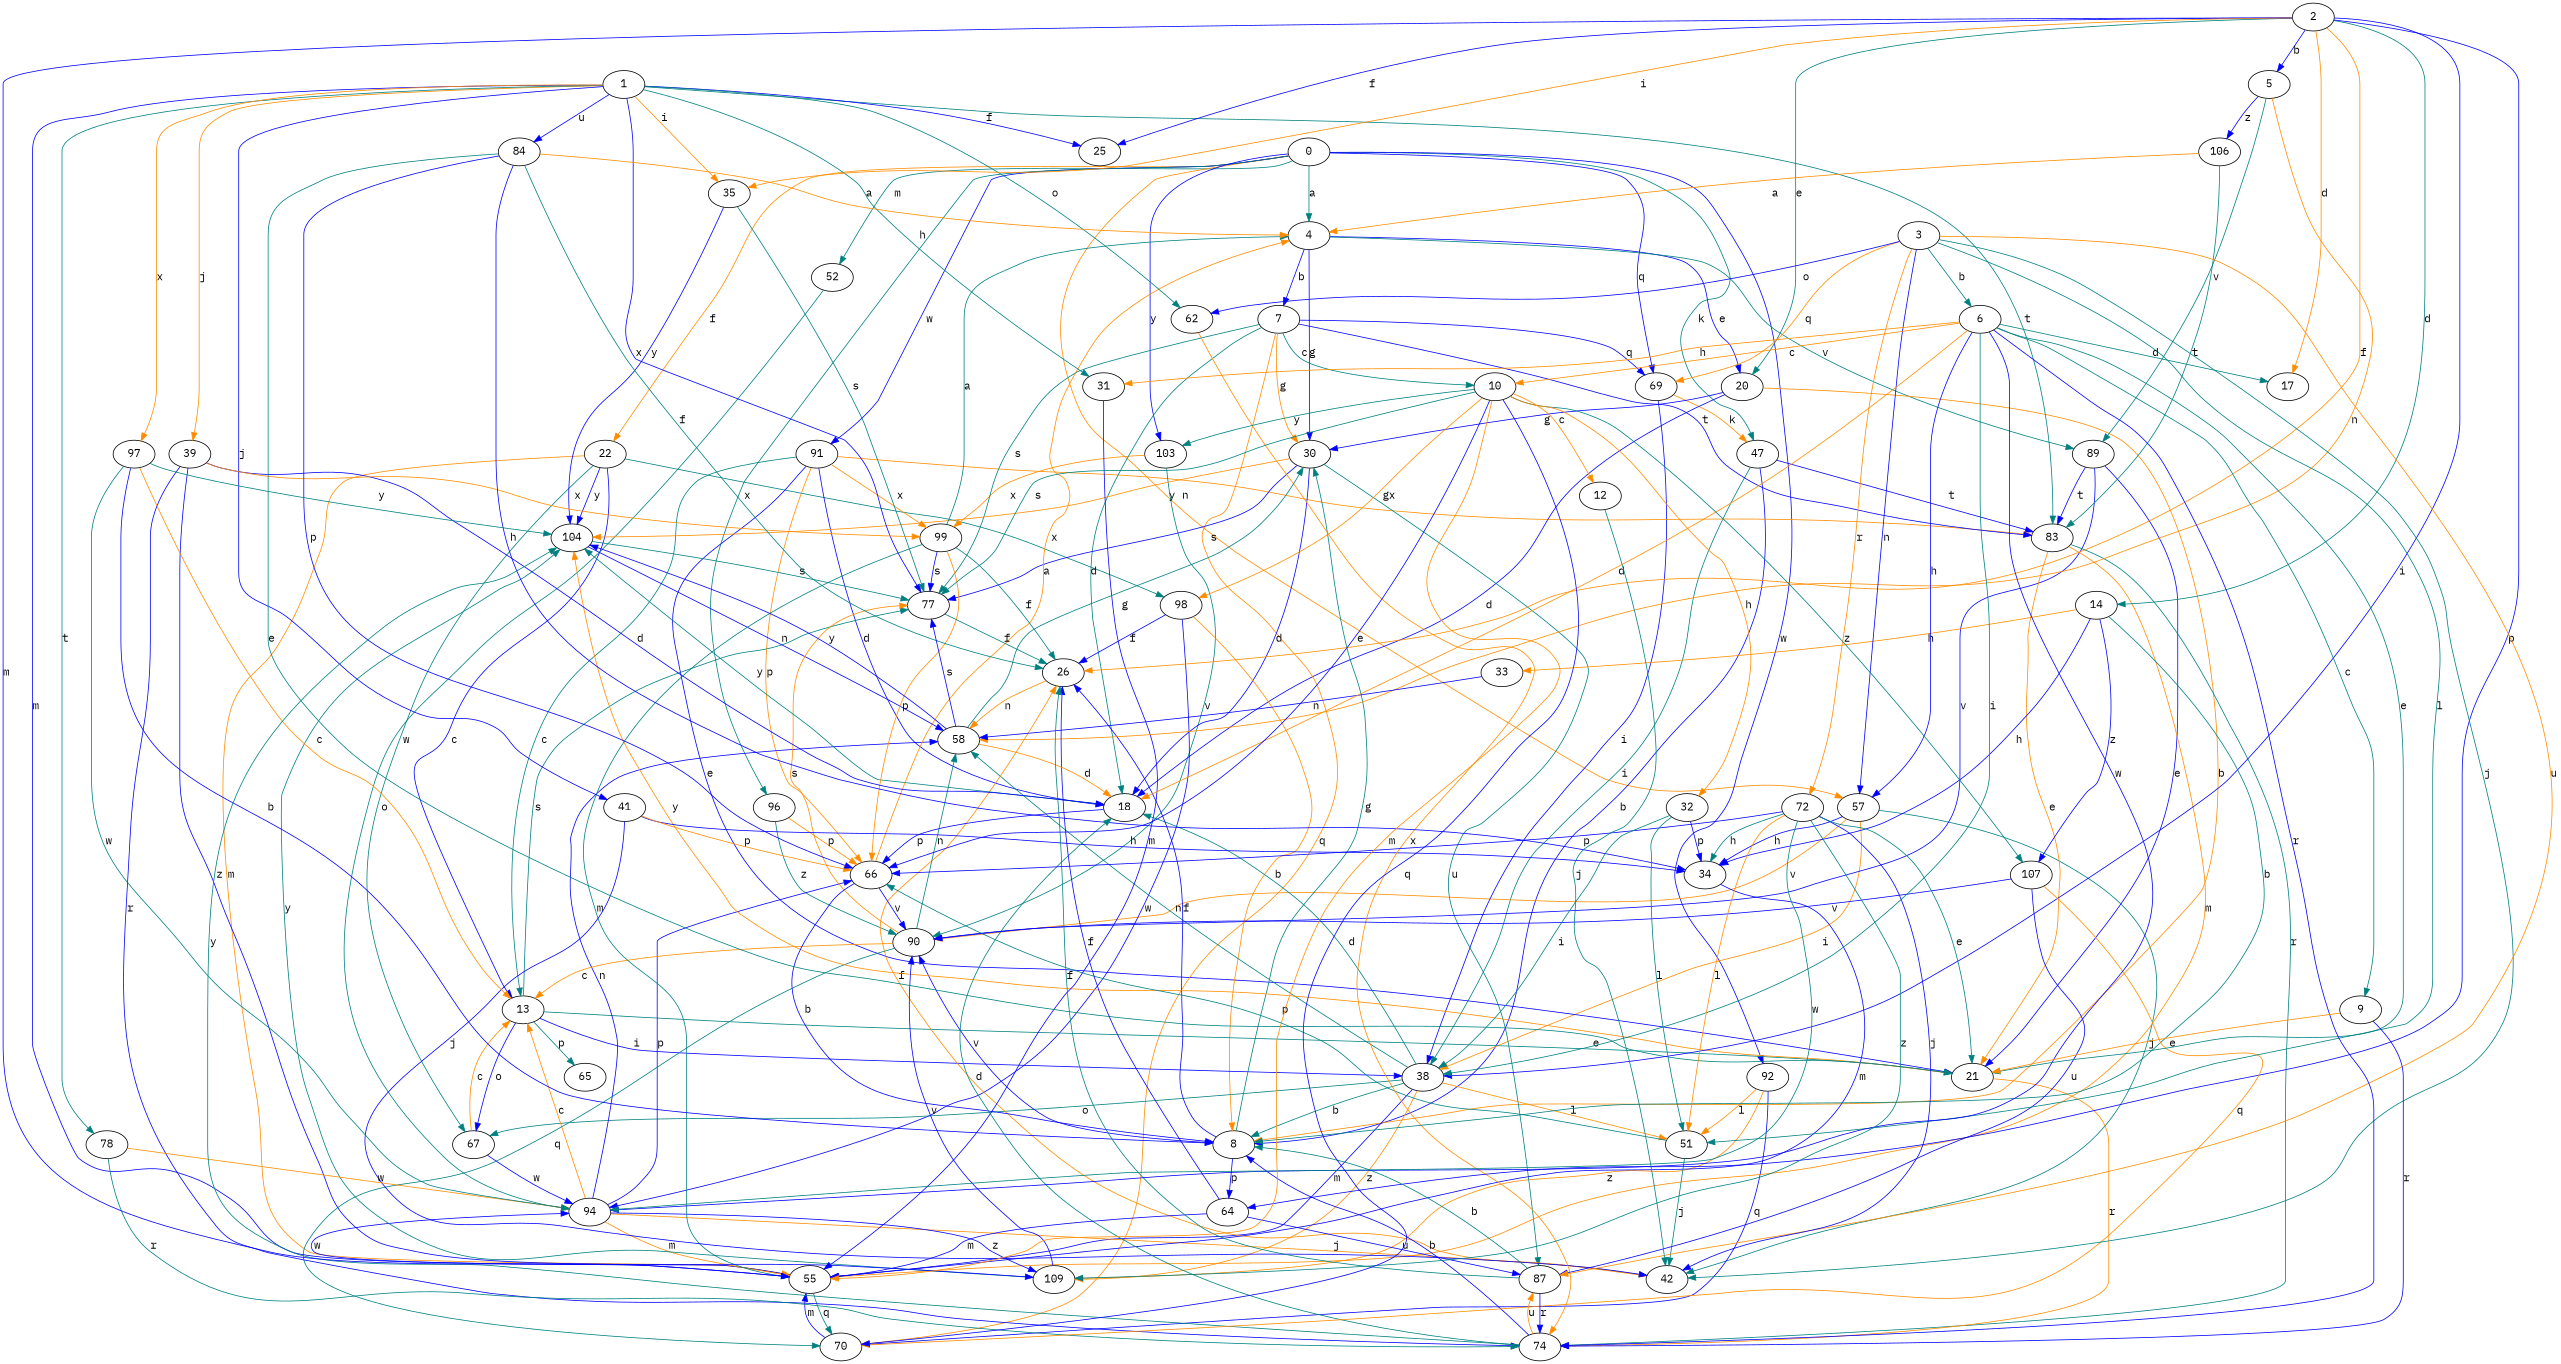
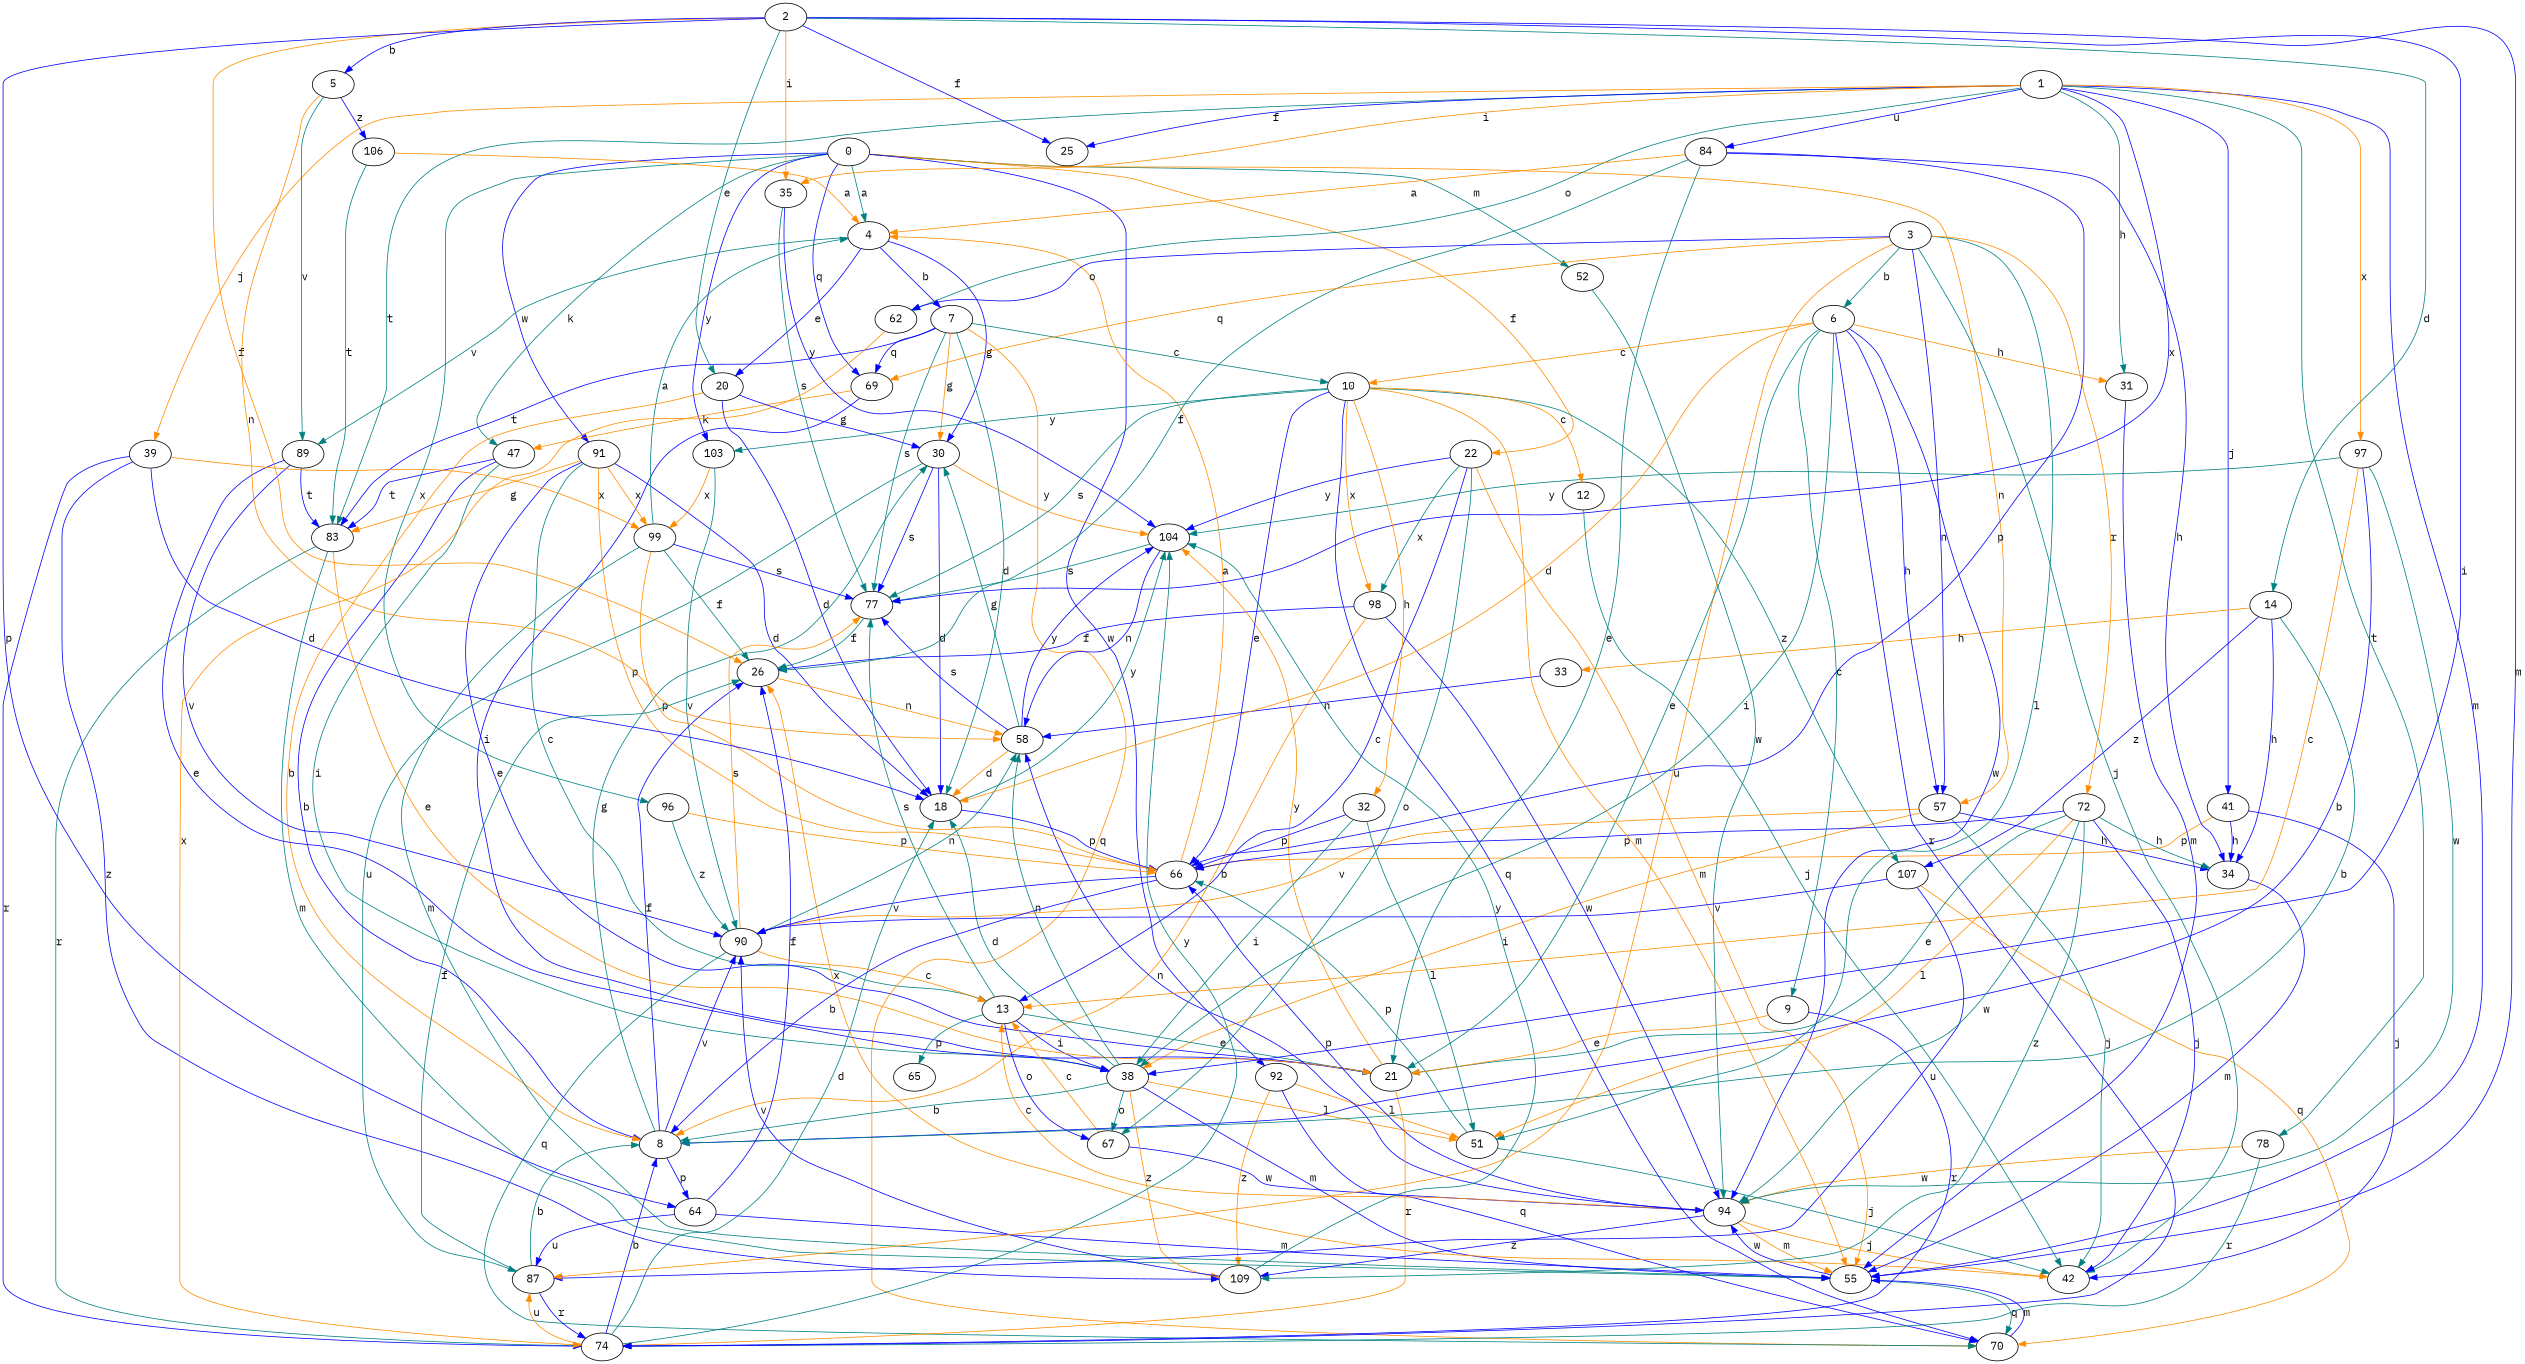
node "17": removed
edge "32" -> "34": now "32" -> "66"
edge "42" -> "26": label "f" -> "x"
edge "83" -> "55": color darkorange -> teal
